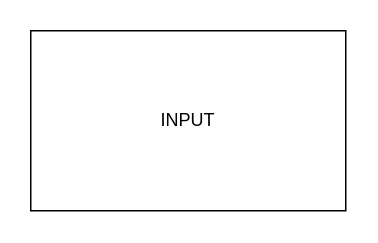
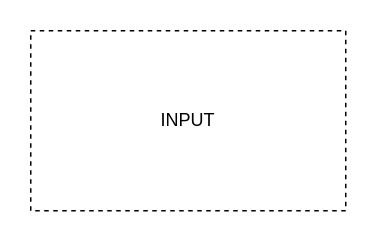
node "INPUT": style solid -> dashed
